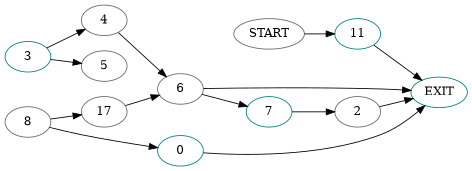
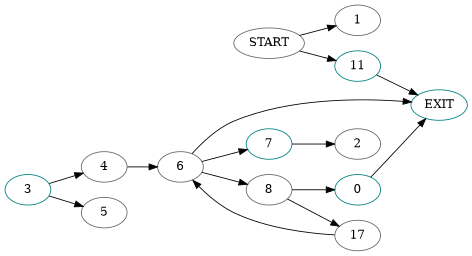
node "1": added
edge "2" -> "EXIT": removed
edge "6" -> "8": added
